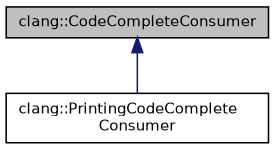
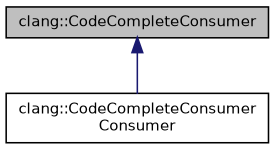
node "clang::PrintingCodeComplete Consumer": label "clang::PrintingCodeComplete Consumer" -> "clang::CodeCompleteConsumer Consumer"
